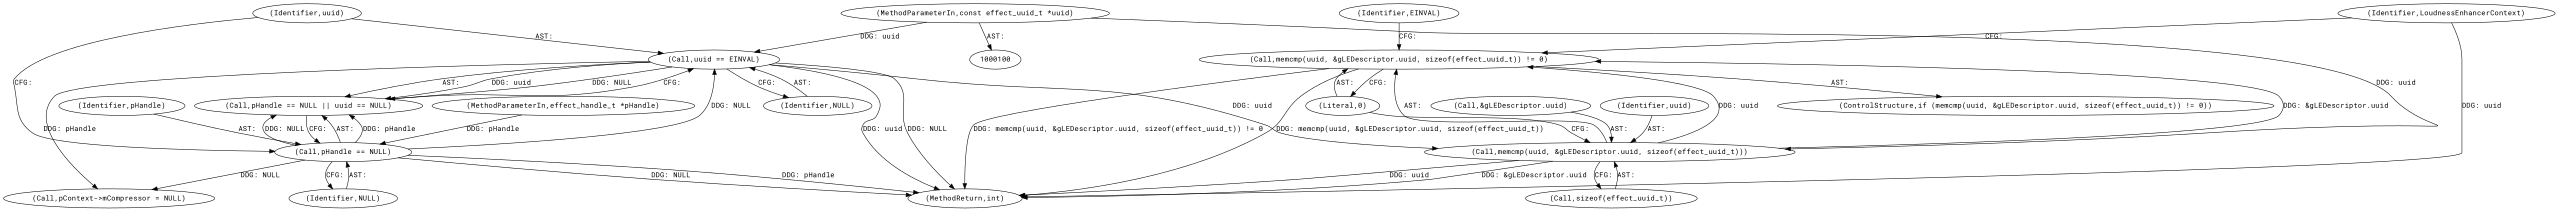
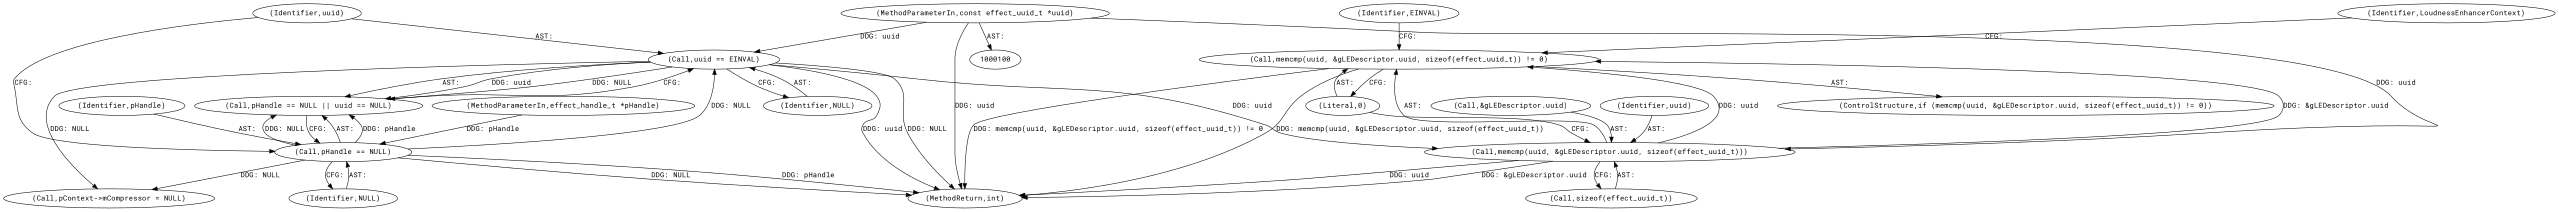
edge "(Call,uuid == EINVAL)" -> "(Call,pContext->mCompressor = NULL)": label "DDG: pHandle" -> "DDG: NULL"
edge "(Identifier,LoudnessEnhancerContext)" -> "(MethodReturn,int)": now "(MethodParameterIn,const effect_uuid_t *uuid)" -> "(MethodReturn,int)"
